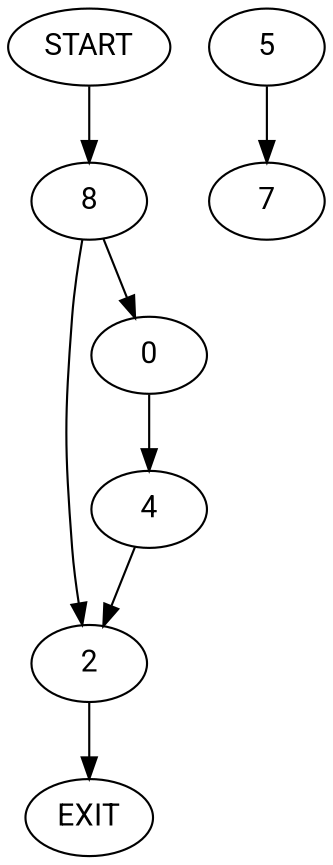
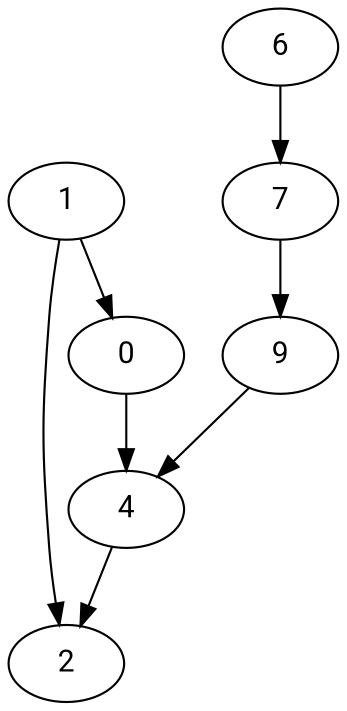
node "START": removed
node "5": label "5" -> "6"
node "8": label "8" -> "1"
node "9": added
node "EXIT": removed
